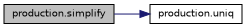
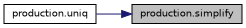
edge "production.simplify" -> "production.uniq": reversed
